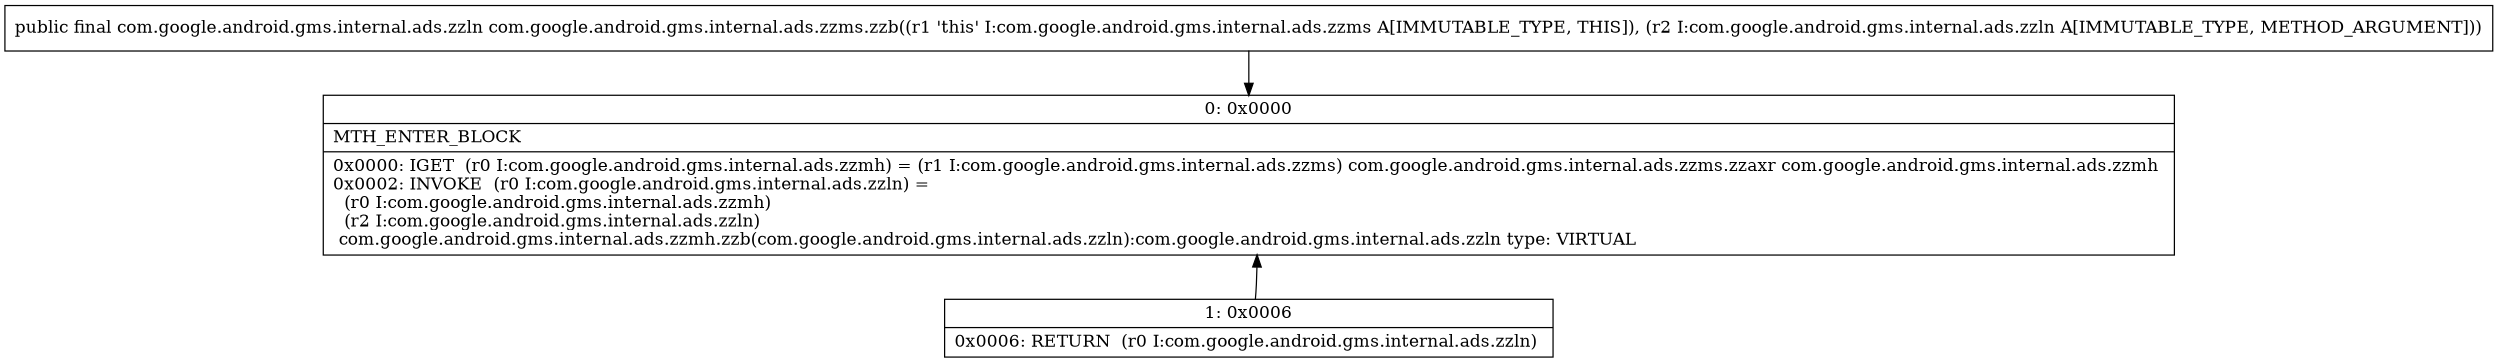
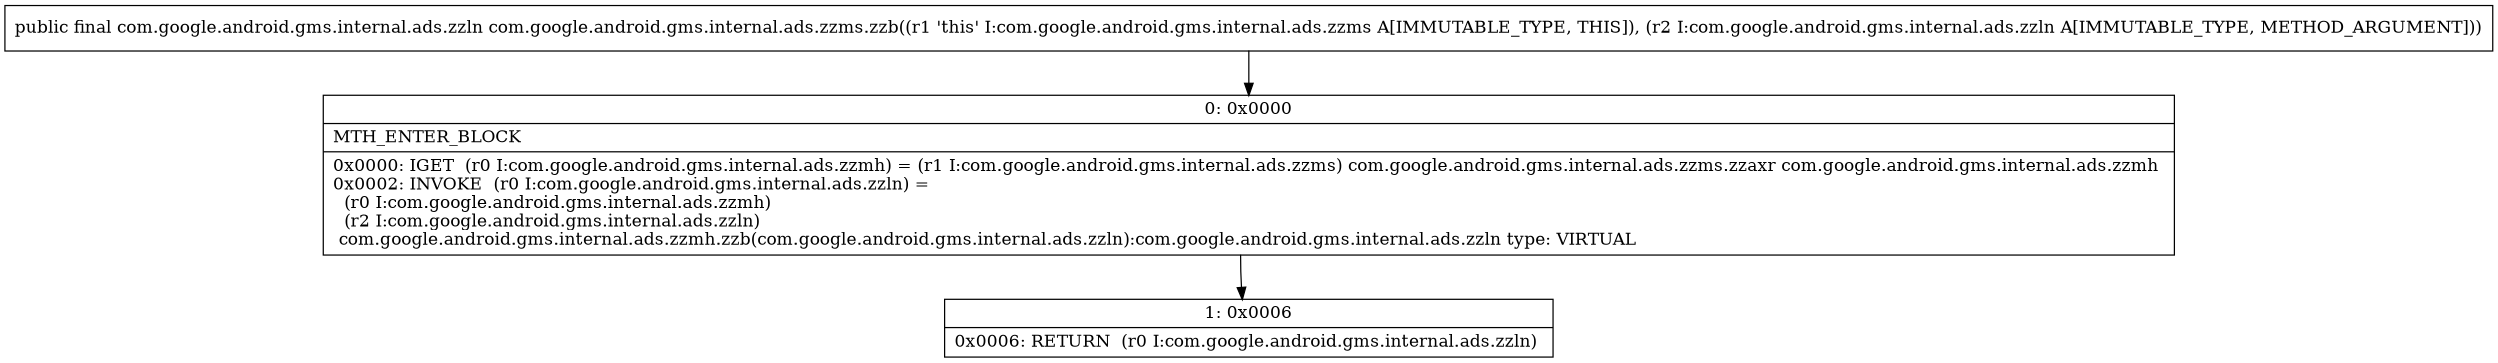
edge "1: 0x0006" -> "0: 0x0000": reversed
